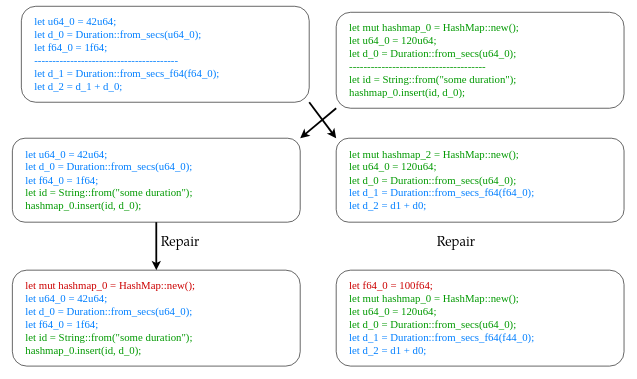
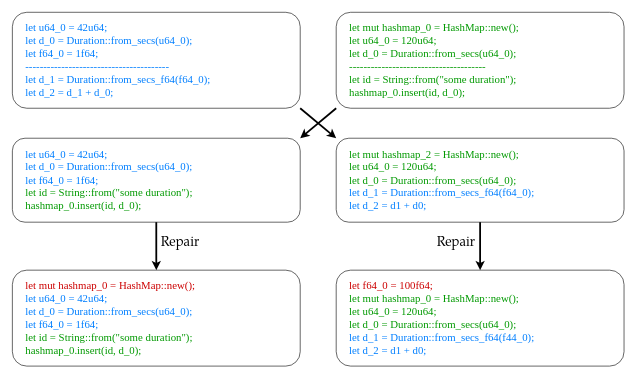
node "let u64_0 = 42u64; let d_0 = Duration::from_secs(u64_0); let f64_0 = 1f64; ---------------------------------------- let d_1 = Duration::from_secs_f64(f64_0); let d_2 = d_1 + d_0;": moved (165, 54) -> (156, 60)
edge "let mut hashmap_2 = HashMap::new(); let u64_0 = 120u64; let d_0 = Duration::from_secs(u64_0); let d_1 = Duration::from_secs_f64(f64_0); let d_2 = d1 + d0;" -> "let f64_0 = 100f64; let mut hashmap_0 = HashMap::new(); let u64_0 = 120u64; let d_0 = Duration::from_secs(u64_0); let d_1 = Duration::from_secs_f64(f44_0); let d_2 = d1 + d0;": added
